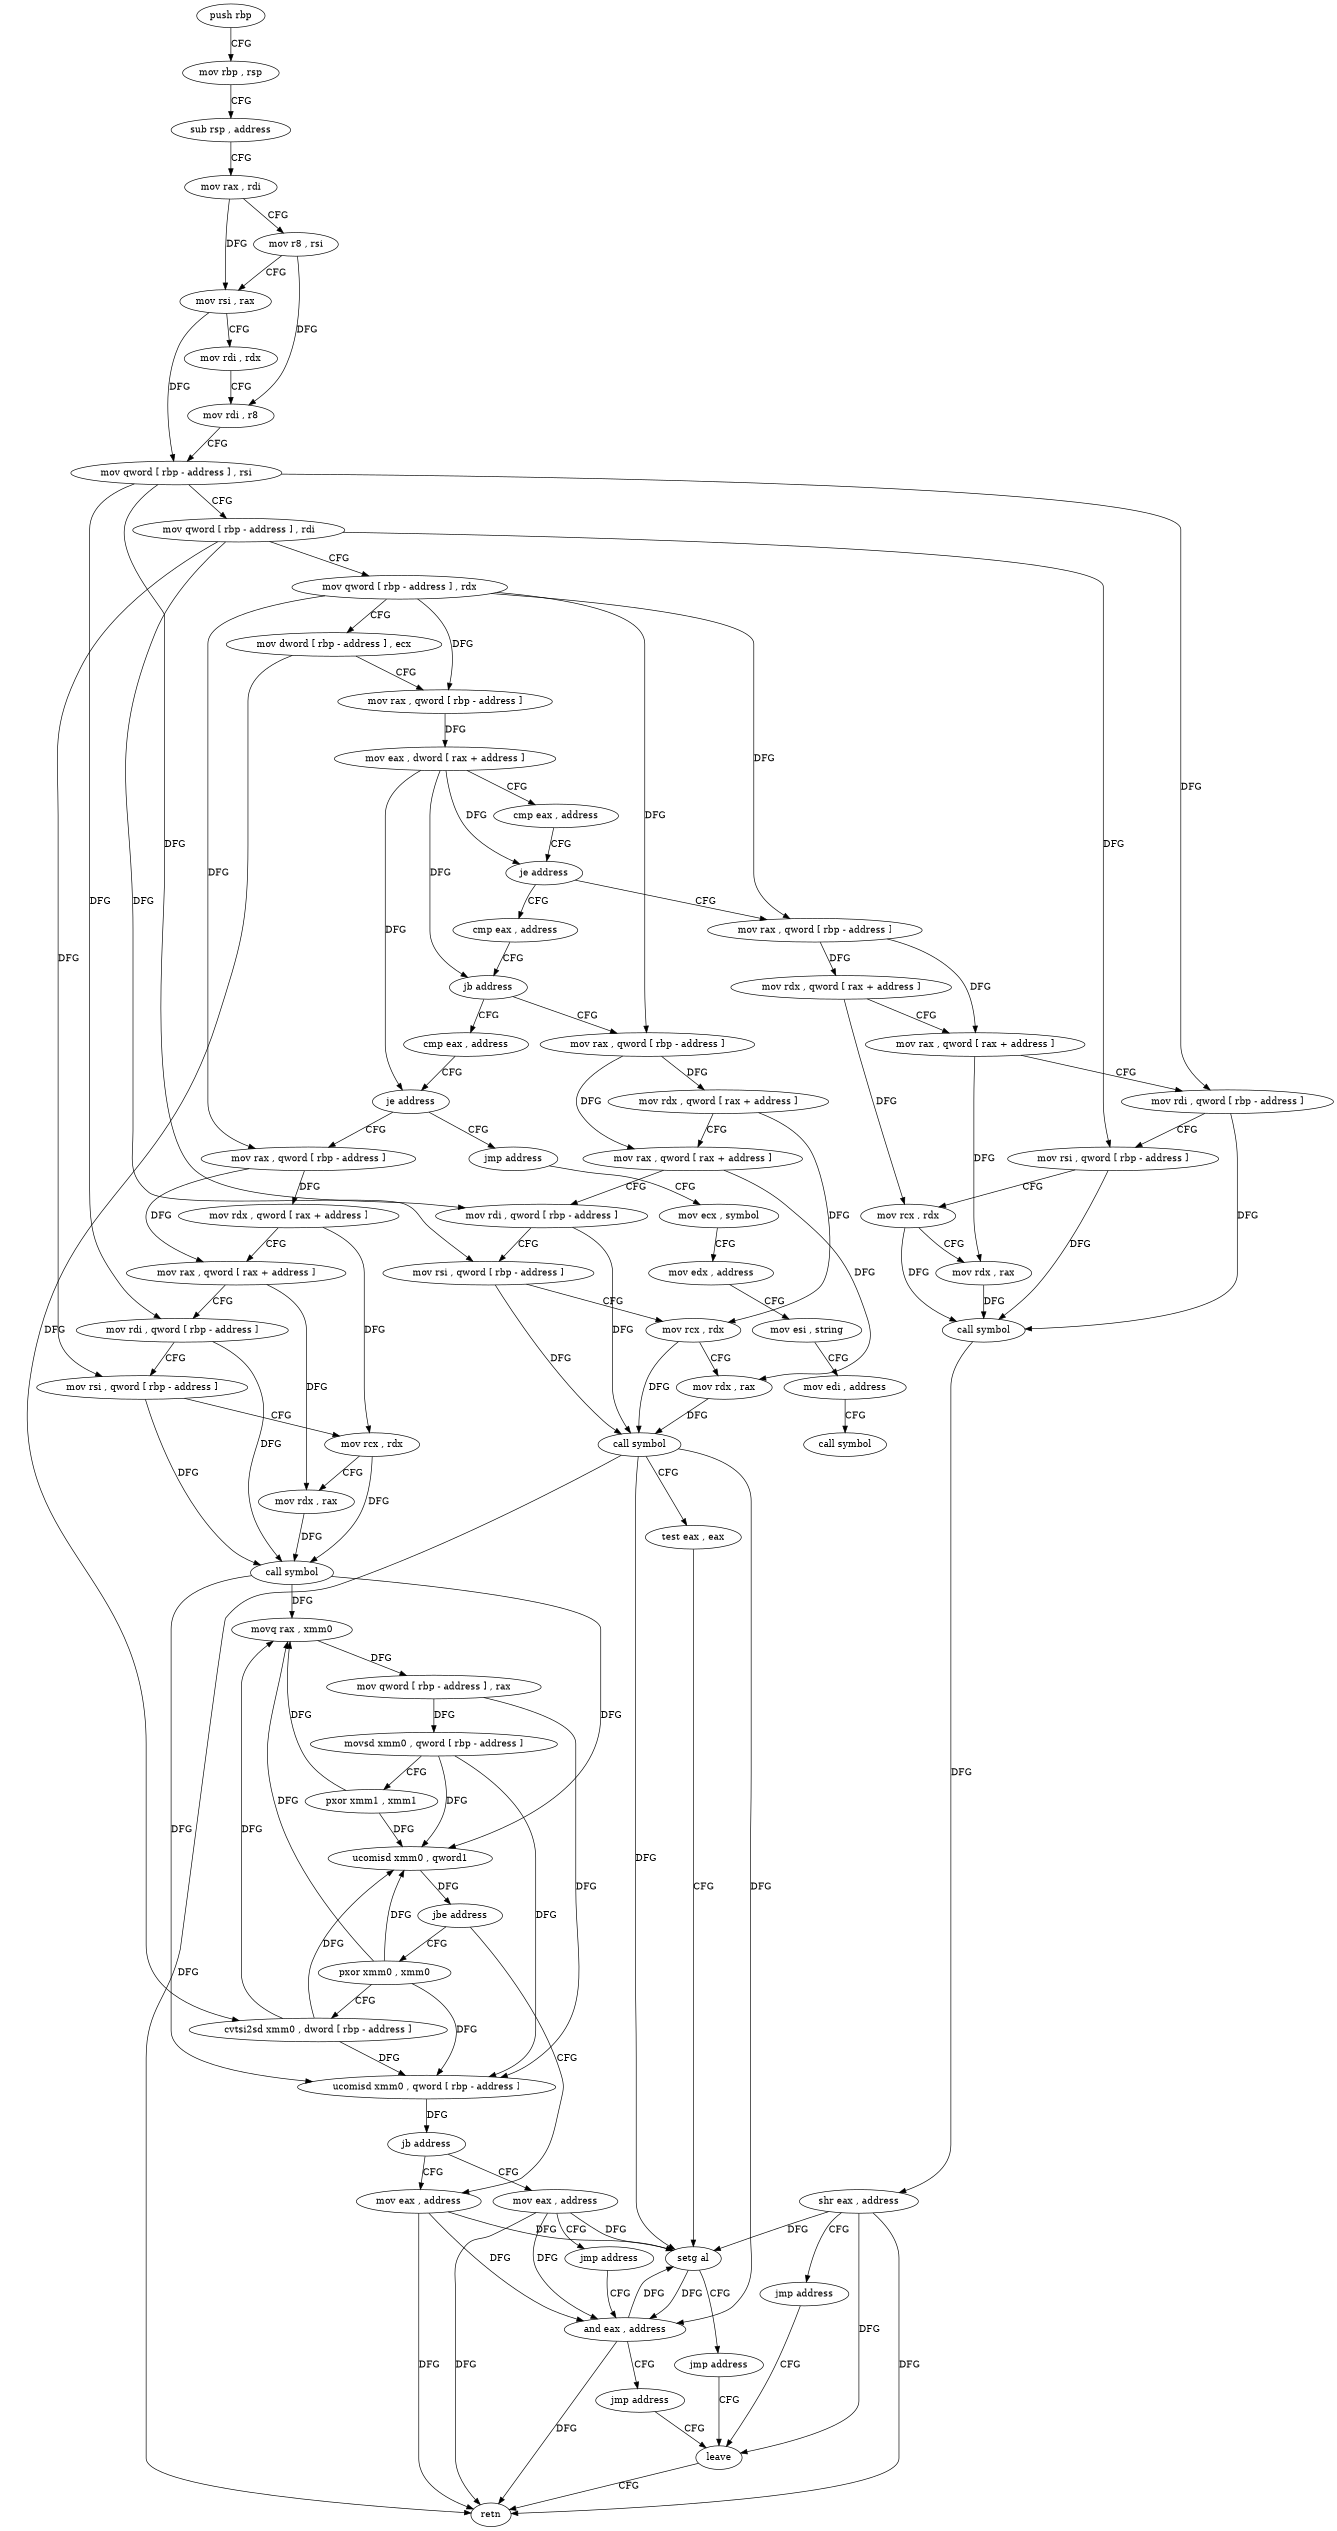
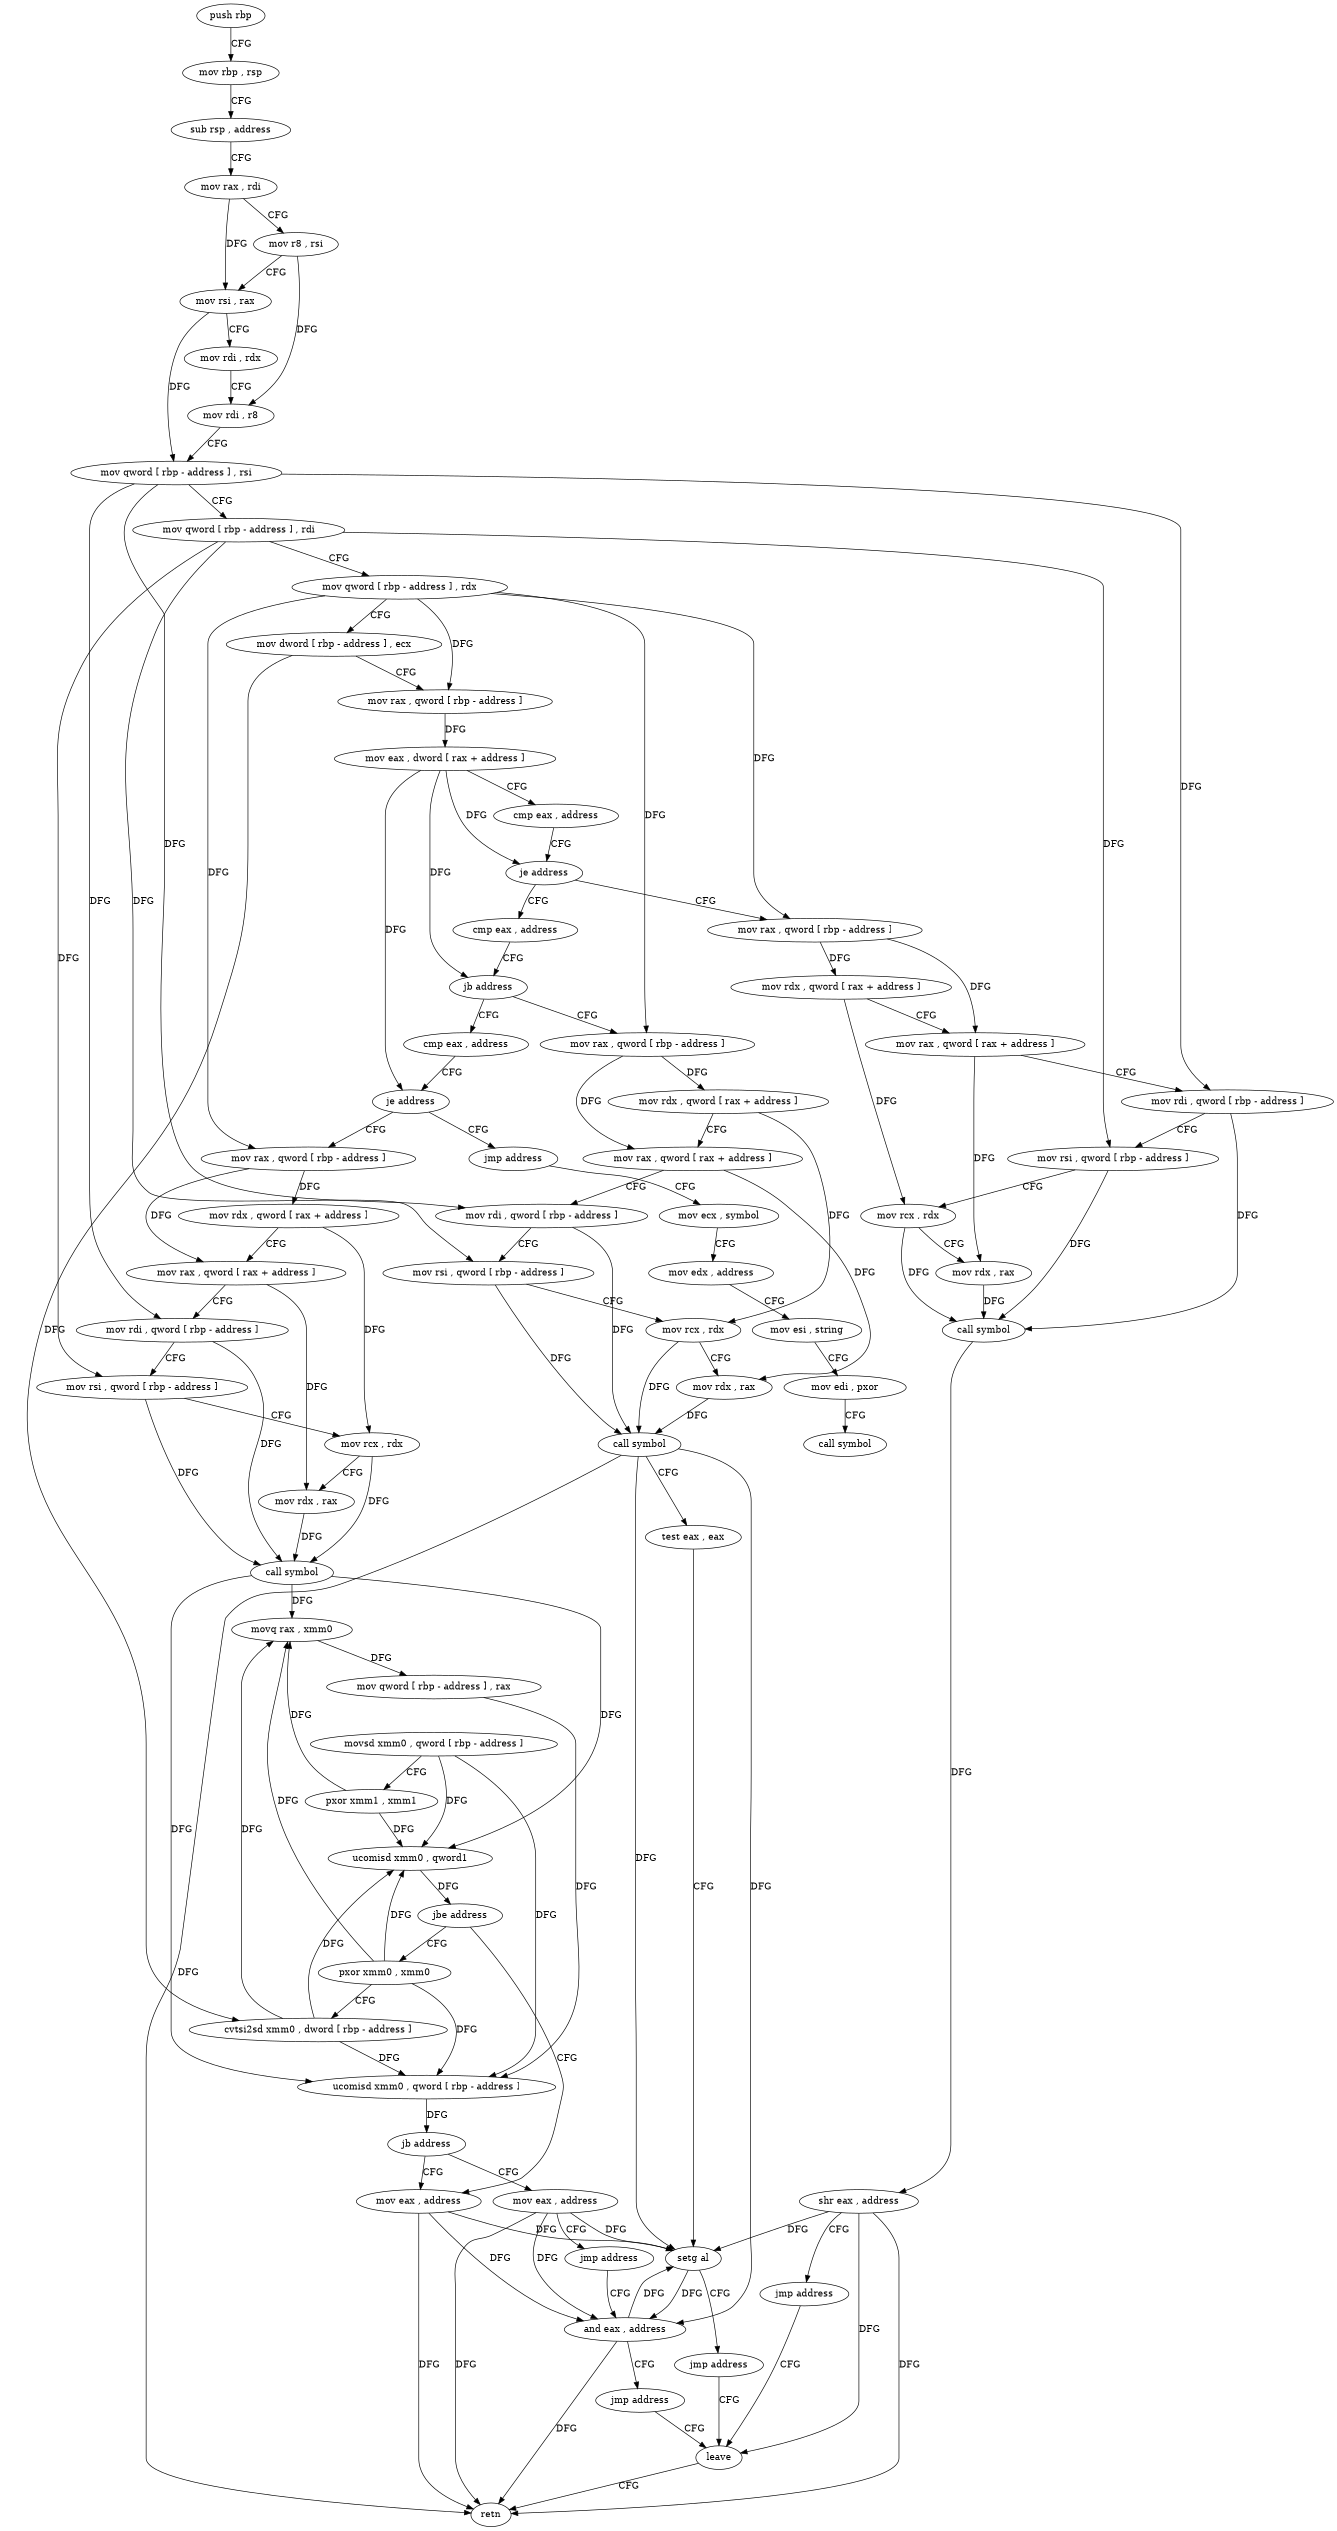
node "mov edi , address": label "mov edi , address" -> "mov edi , pxor"
edge "mov qword [ rbp - address ] , rax" -> "movsd xmm0 , qword [ rbp - address ]": removed, label "DFG"
